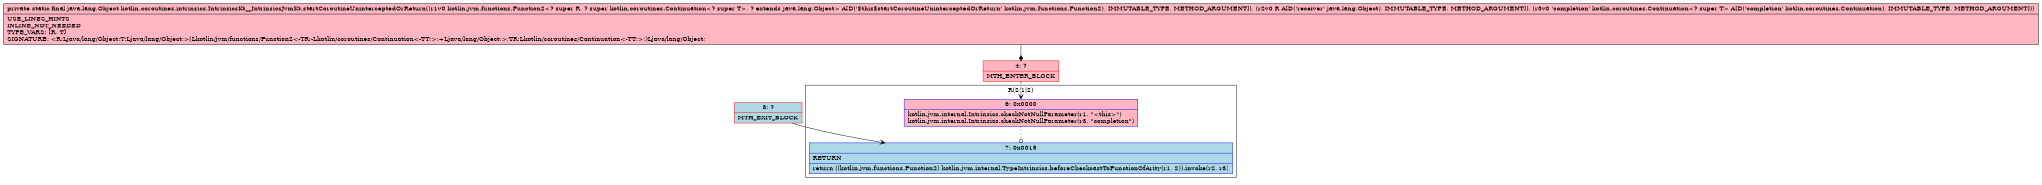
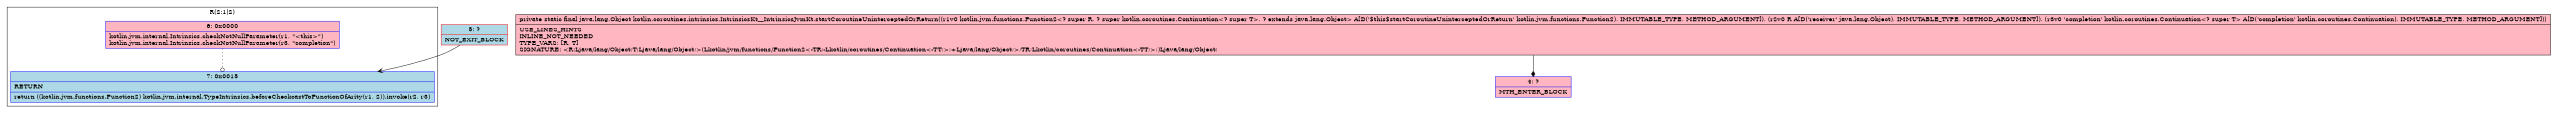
node "4: ?": color red -> blue
edge "4: ?" -> "6: 0x0000": removed
node "5: ?": text "MTH_EXIT_BLOCK" -> "NOT_EXIT_BLOCK"
